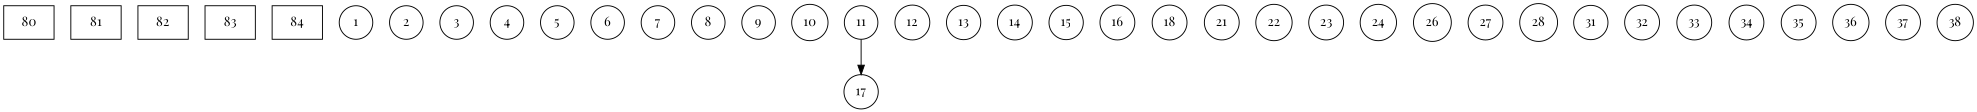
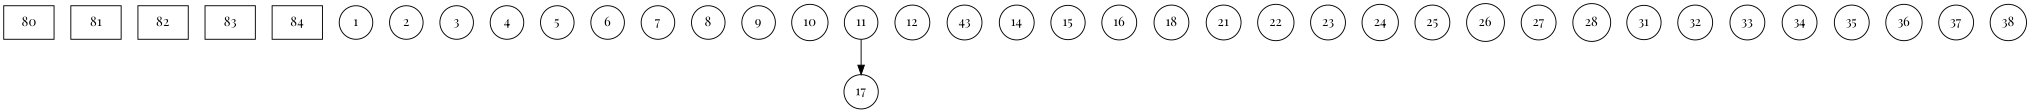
node "13": label "13" -> "43"
node "25": added
